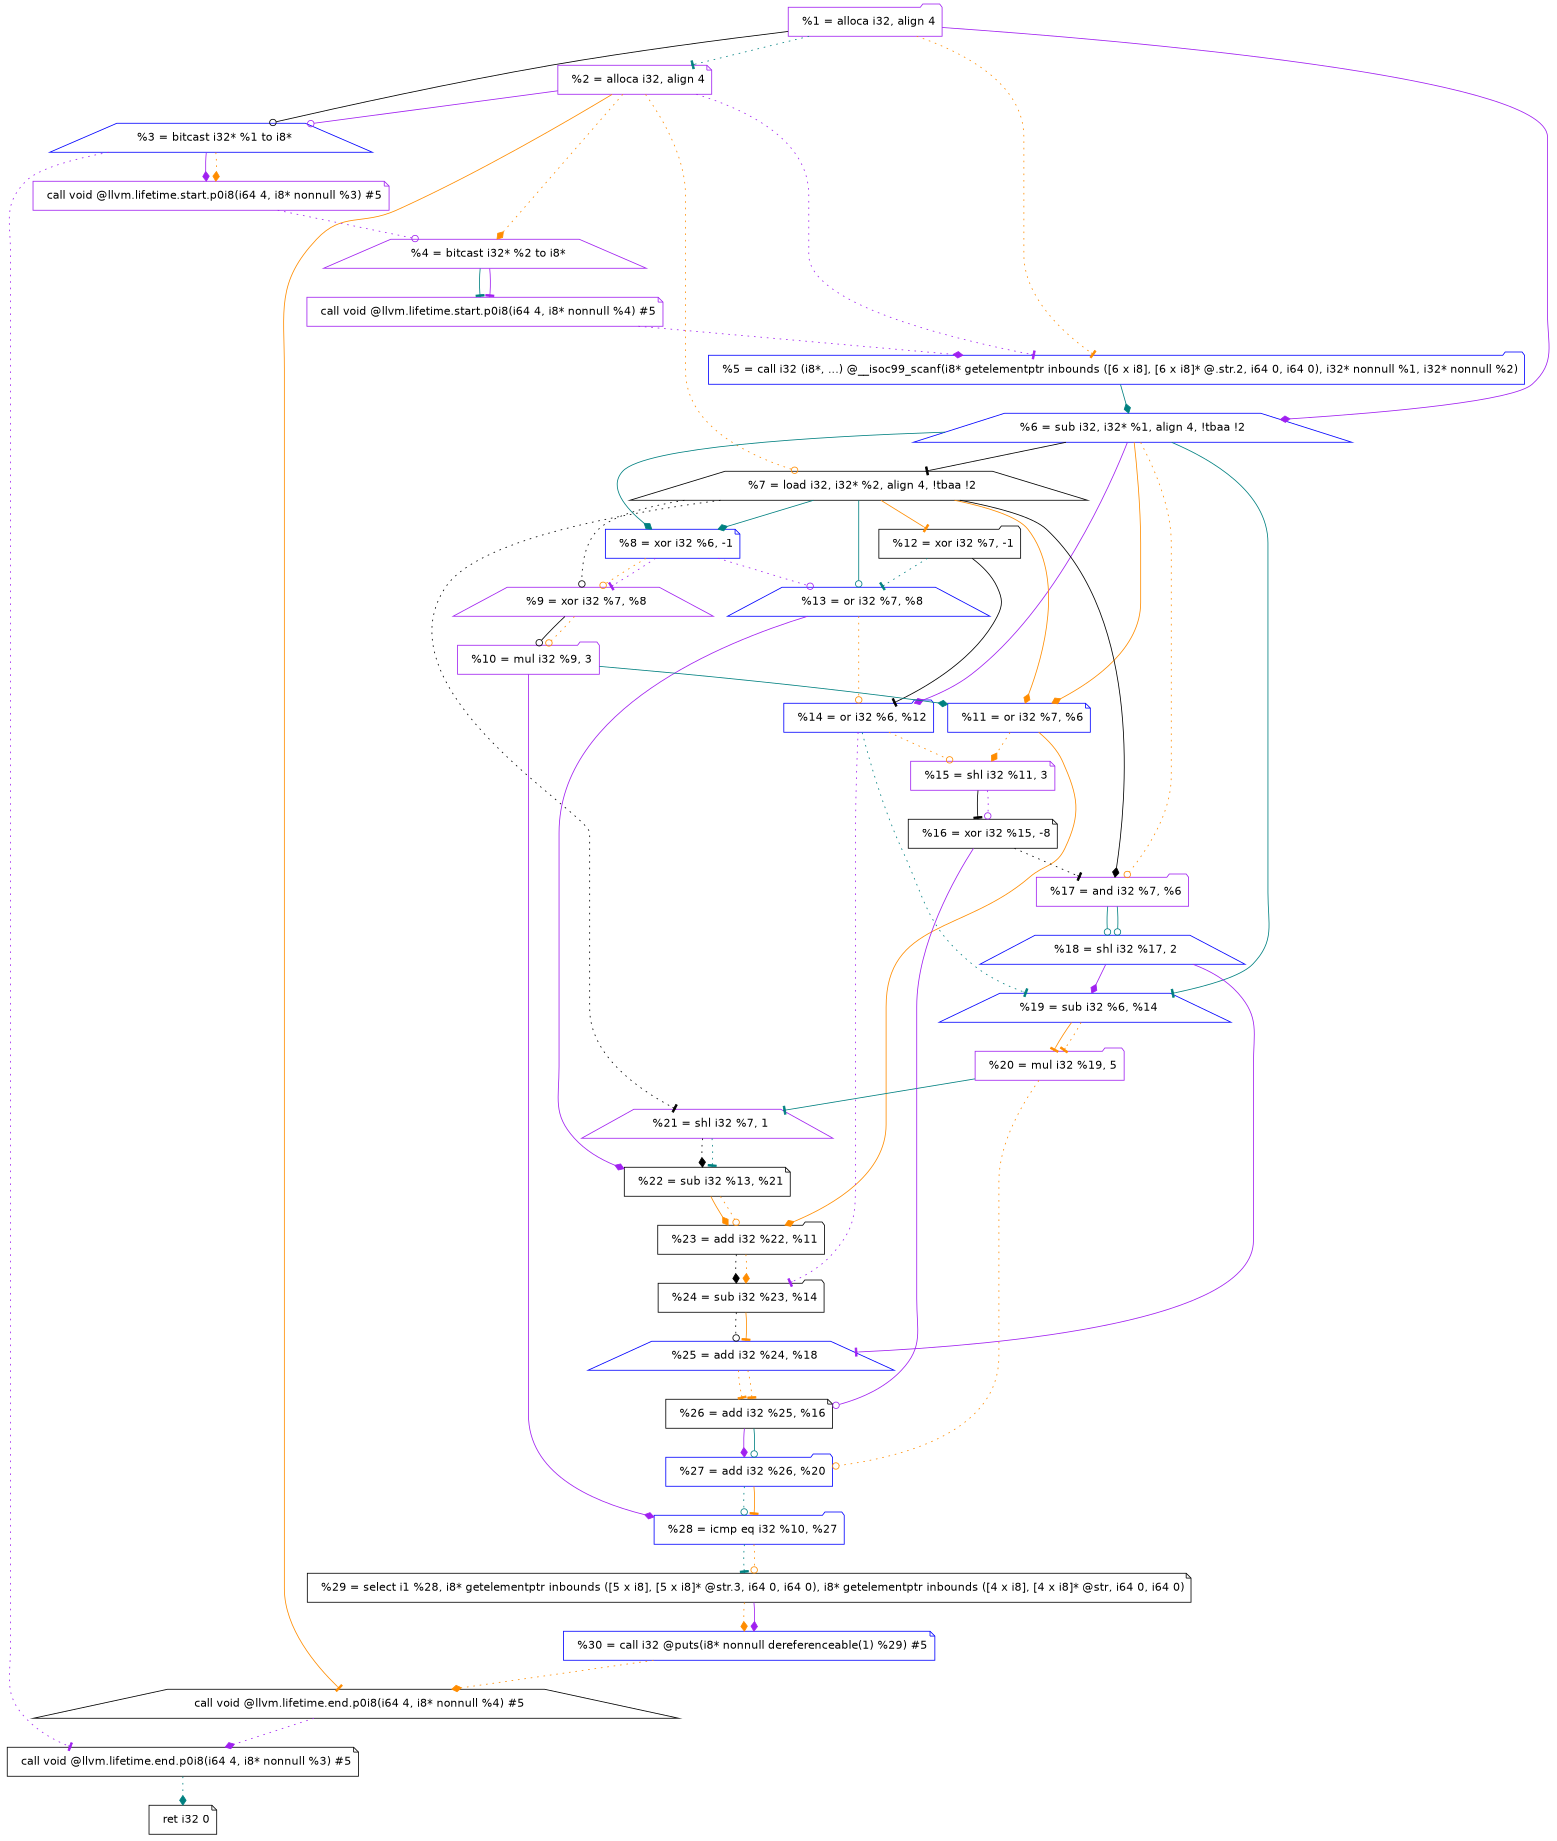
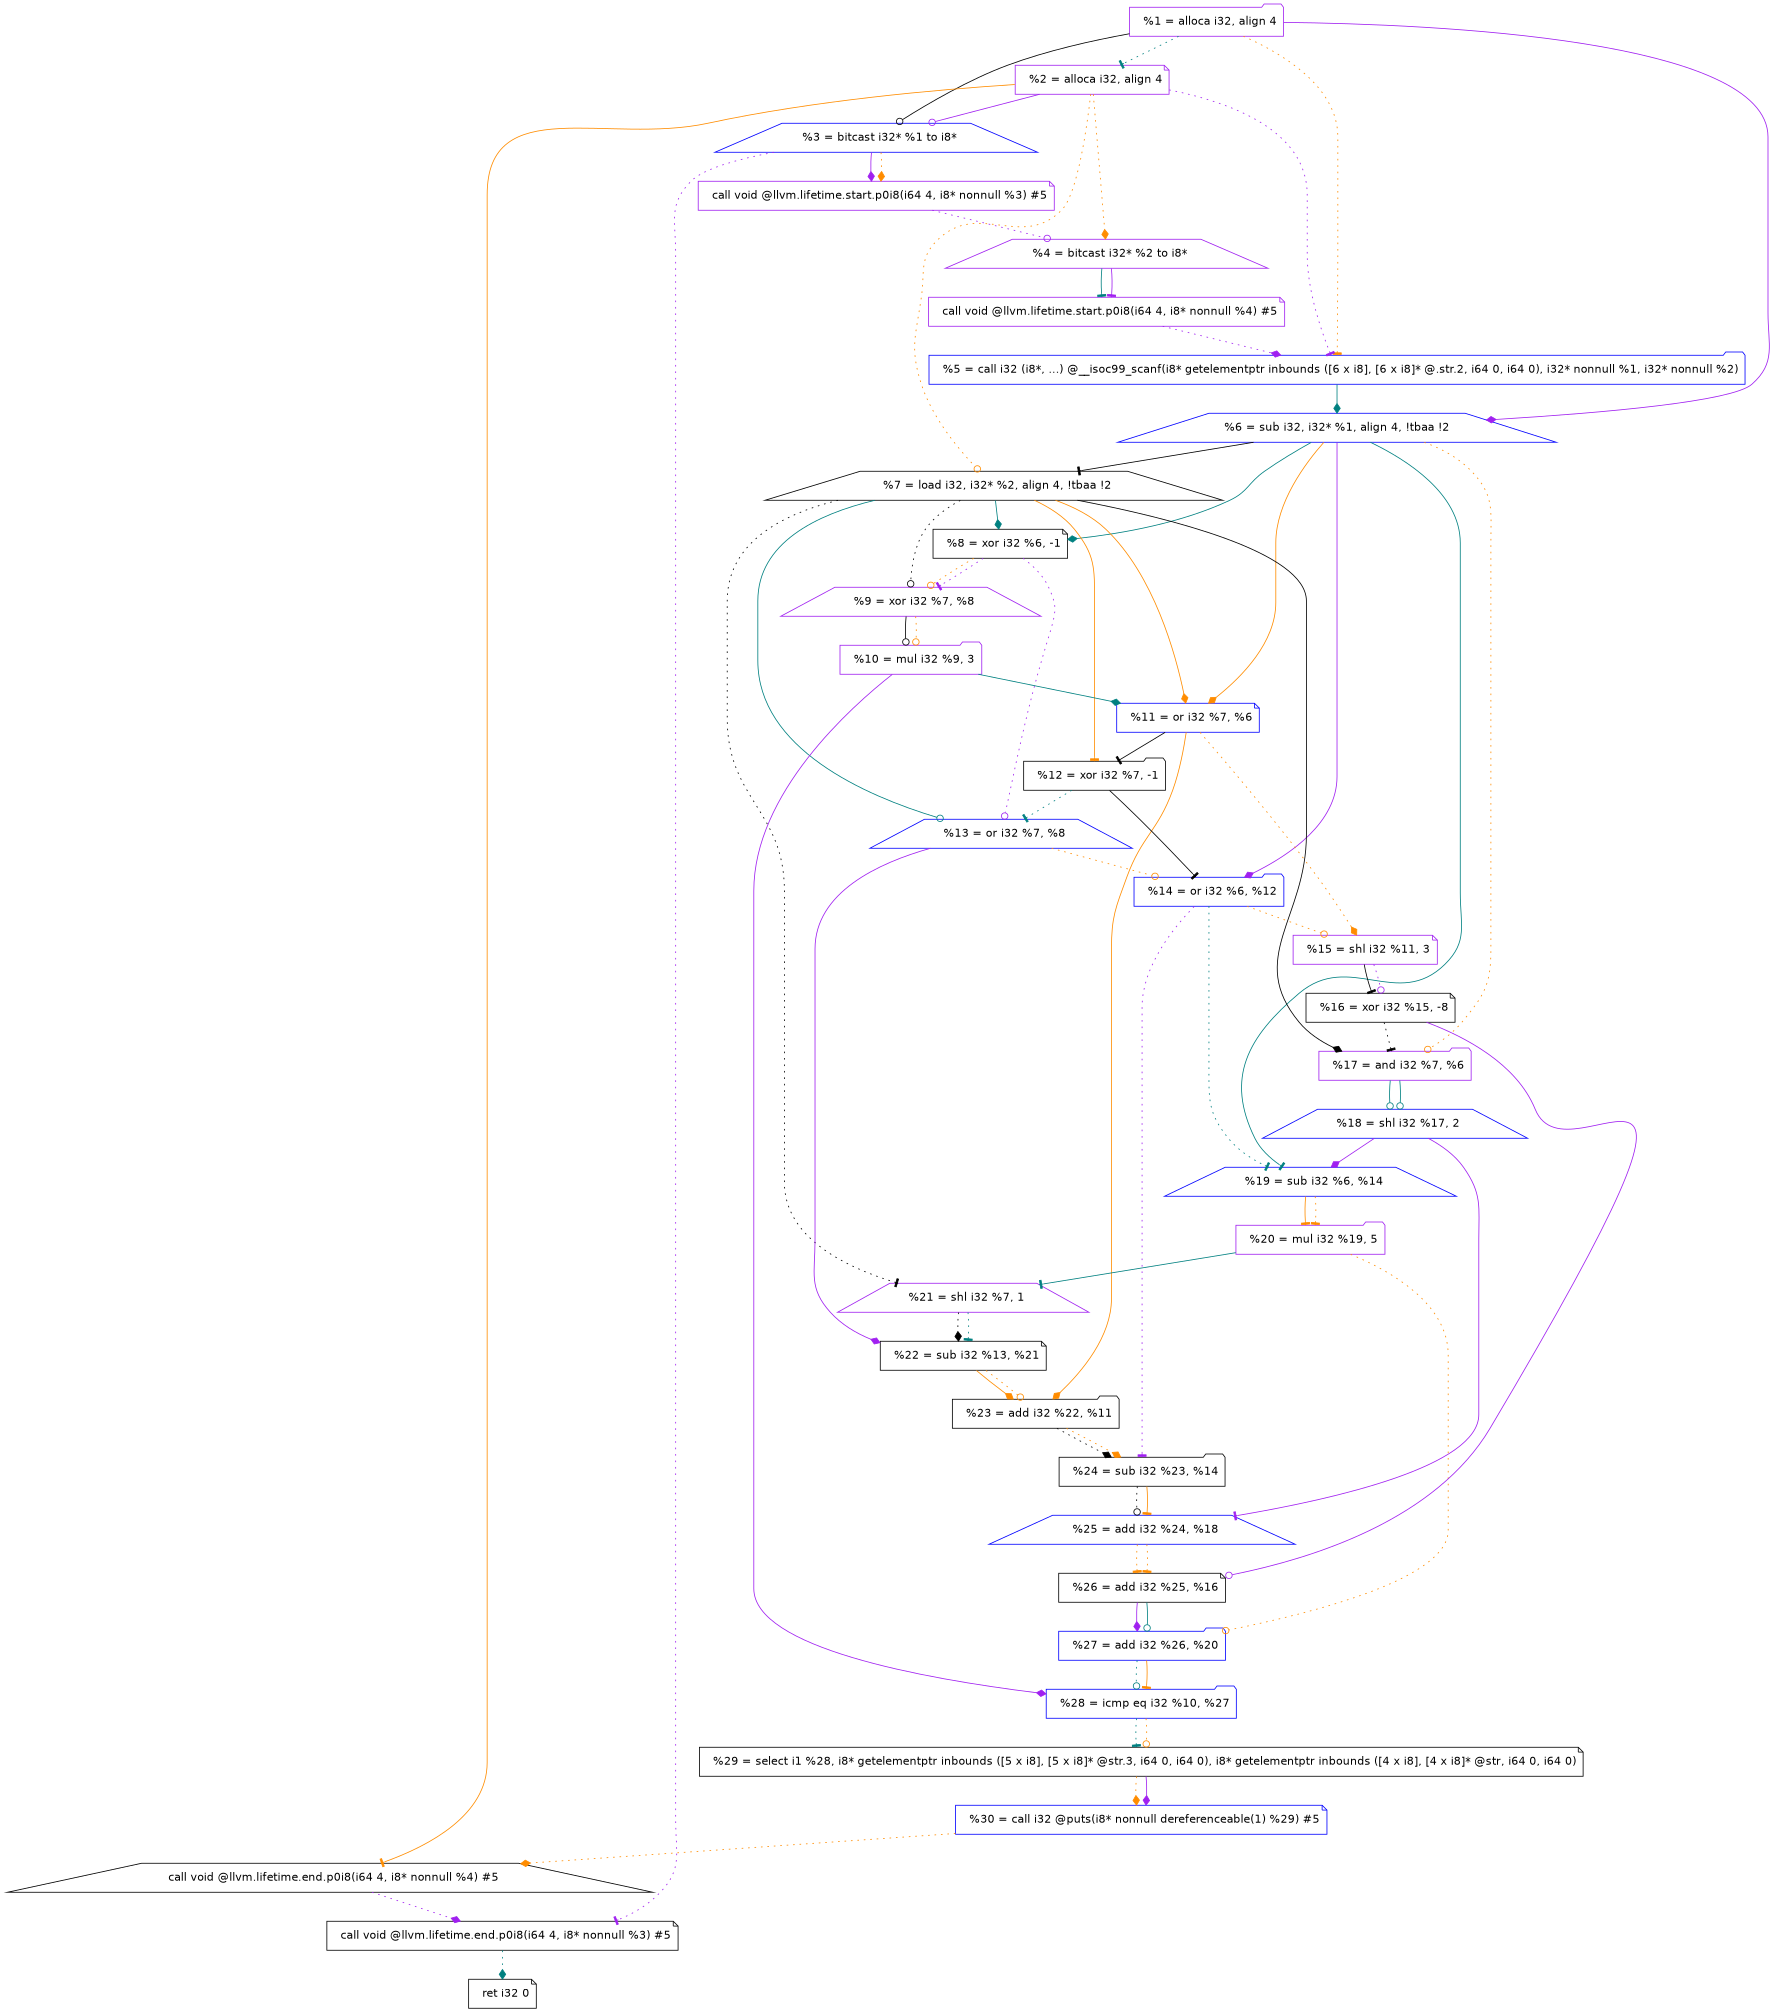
node "%8 = xor i32 %6, -1": color blue -> black
edge "%11 = or i32 %7, %6" -> "%12 = xor i32 %7, -1": added
